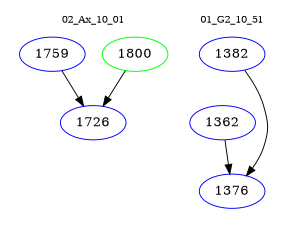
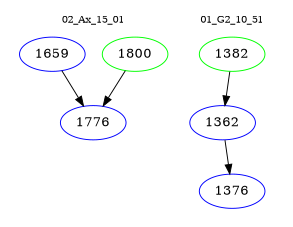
cluster "02_Ax_10_01": label "02_Ax_10_01" -> "02_Ax_15_01"
node "1759": label "1759" -> "1659"
node "1382": color blue -> green
edge "1382" -> "1376": now "1382" -> "1362"
node "1726": label "1726" -> "1776"
